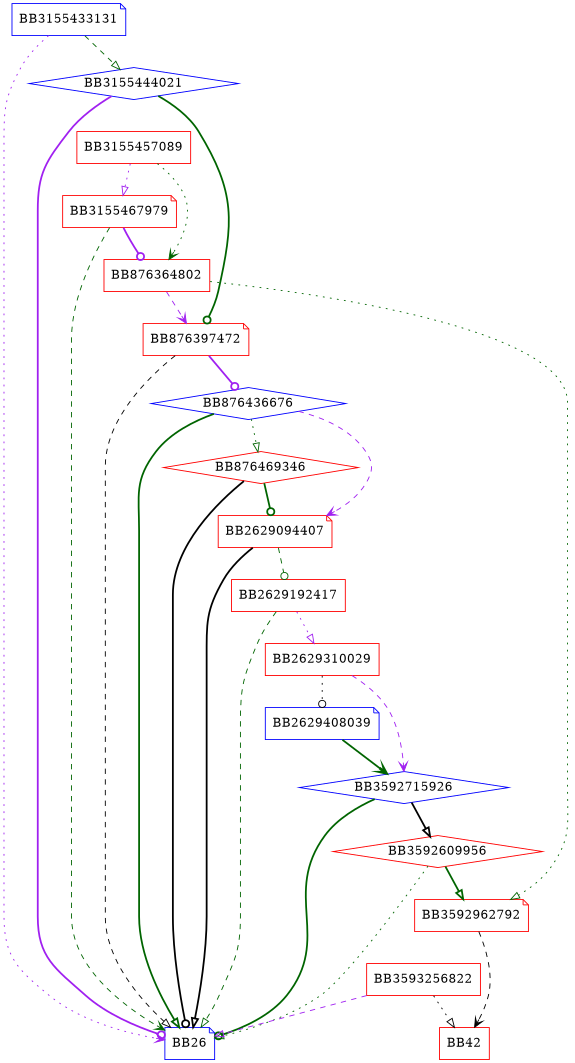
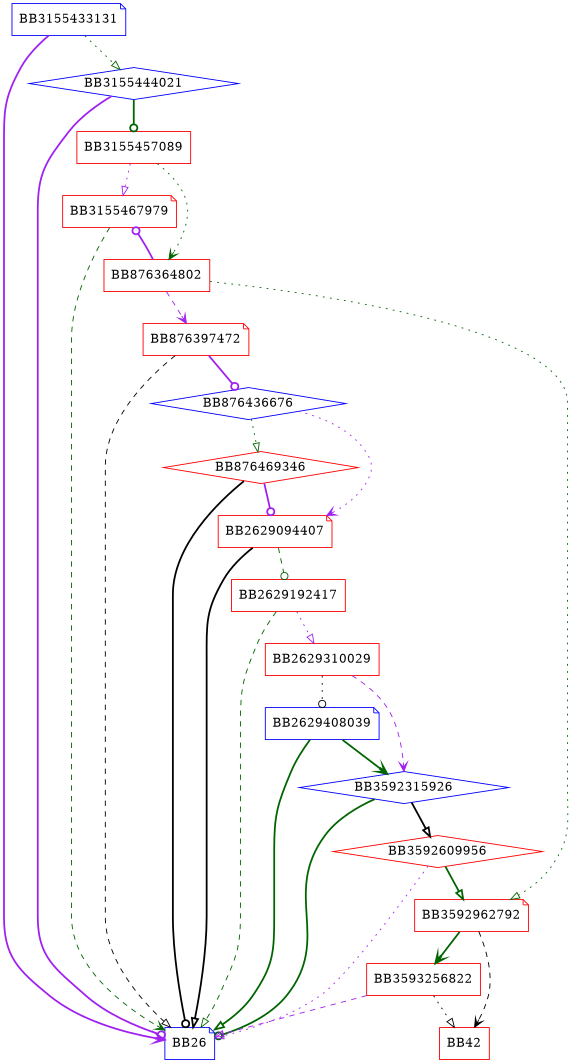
edge "BB3155433131" -> "BB3155444021": style dashed -> dotted
edge "BB3155444021" -> "BB876397472": now "BB3155444021" -> "BB3155457089"
edge "BB3155467979" -> "BB876364802": reversed
edge "BB876436676" -> "BB2629094407": style dashed -> dotted
edge "BB876469346" -> "BB2629094407": color darkgreen -> purple
edge "BB3155433131" -> "BB26": style dotted -> bold
edge "BB876436676" -> "BB26": now "BB2629408039" -> "BB26"
node "BB3592715926": label "BB3592715926" -> "BB3592315926"
edge "BB3592962792" -> "BB3593256822": added
edge "BB3592609956" -> "BB26": color darkgreen -> purple
